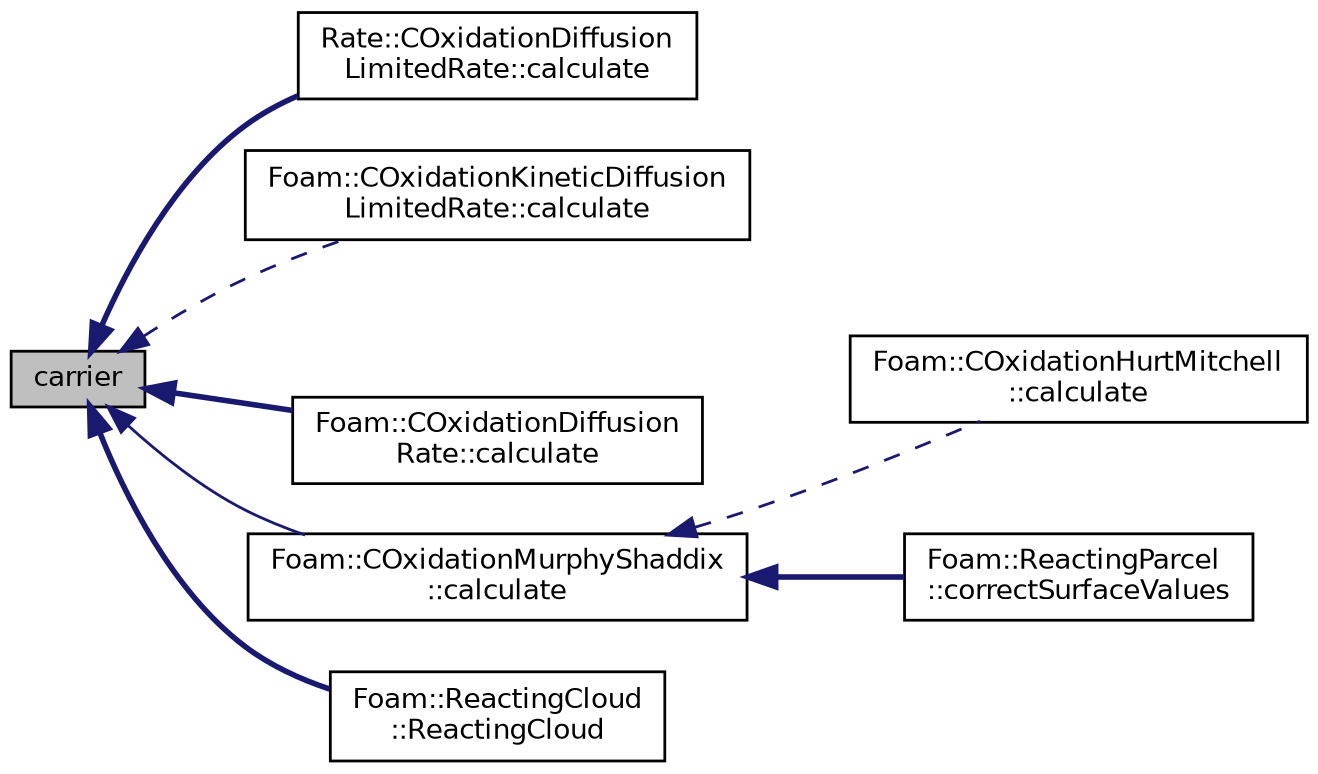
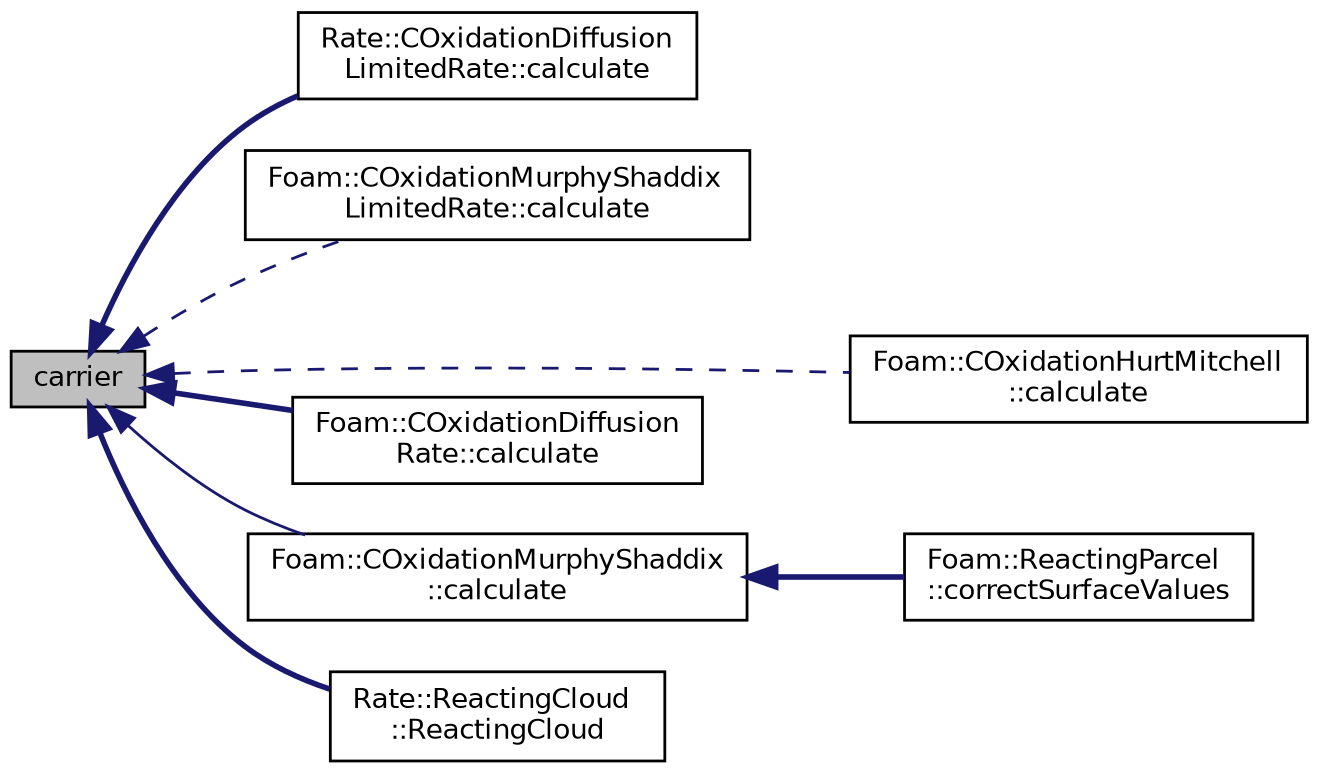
node "Foam::COxidationKineticDiffusion LimitedRate::calculate": label "Foam::COxidationKineticDiffusion LimitedRate::calculate" -> "Foam::COxidationMurphyShaddix LimitedRate::calculate"
edge "Foam::COxidationHurtMitchell ::calculate" -> "Foam::COxidationMurphyShaddix ::calculate": now "Foam::COxidationHurtMitchell ::calculate" -> "carrier"
node "Foam::ReactingCloud ::ReactingCloud": label "Foam::ReactingCloud ::ReactingCloud" -> "Rate::ReactingCloud ::ReactingCloud"
